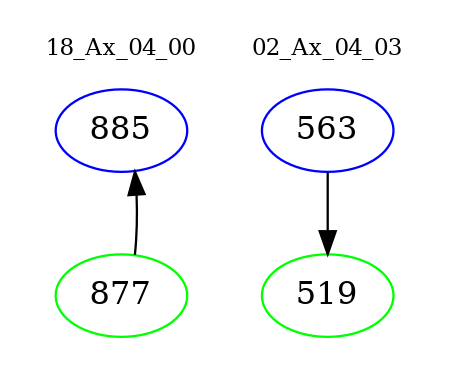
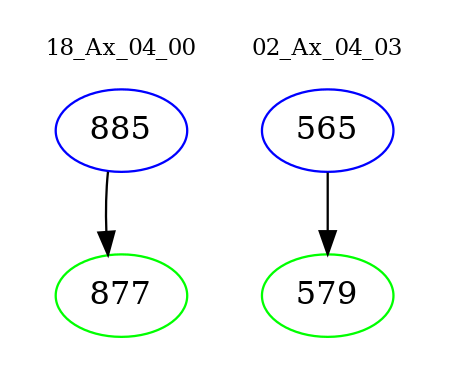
node "563": label "563" -> "565"
edge "877" -> "885": reversed
node "519": label "519" -> "579"
